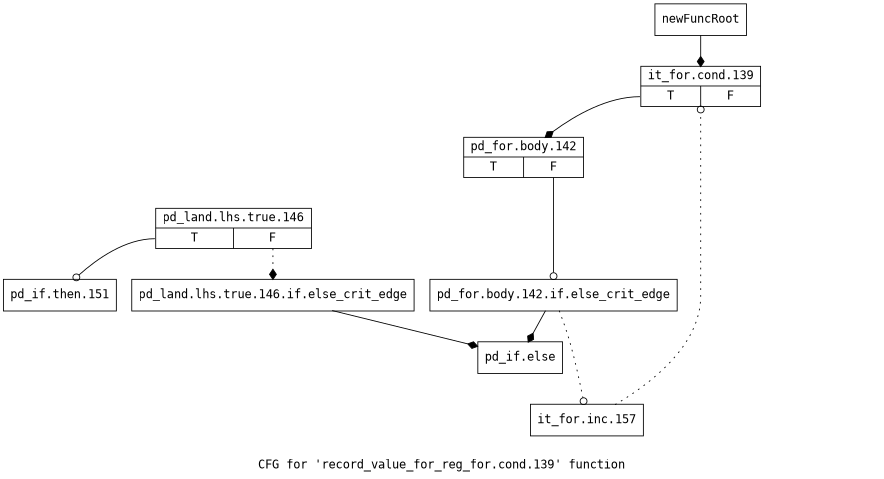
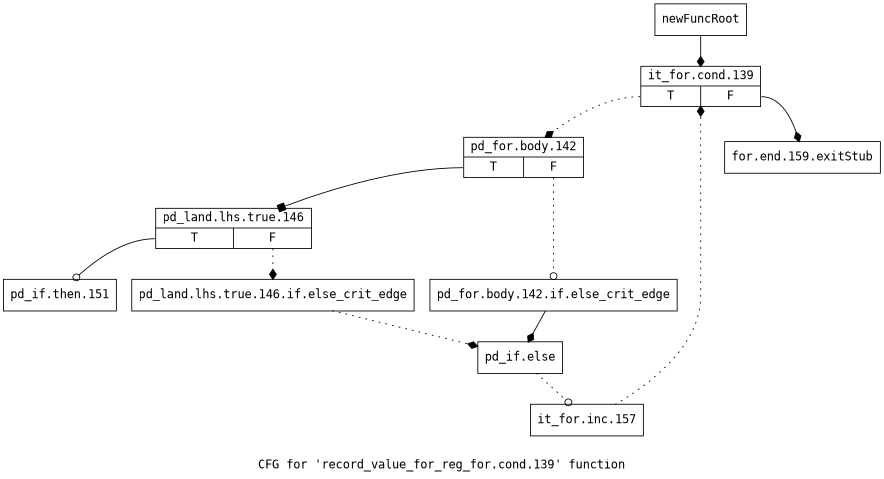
edge "it_for.cond.139" -> "pd_for.body.142": style solid -> dotted
node "for.end.159.exitStub": added
edge "pd_for.body.142" -> "pd_land.lhs.true.146": added
edge "pd_for.body.142" -> "pd_for.body.142.if.else_crit_edge": style solid -> dotted
edge "it_for.inc.157" -> "it_for.cond.139": arrowhead odot -> diamond
edge "pd_land.lhs.true.146.if.else_crit_edge" -> "pd_if.else": style solid -> dotted
edge "pd_for.body.142.if.else_crit_edge" -> "it_for.inc.157": now "pd_if.else" -> "it_for.inc.157"
